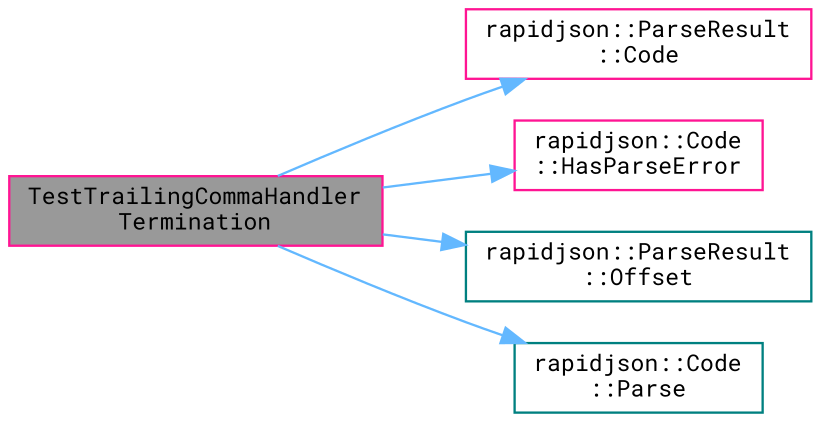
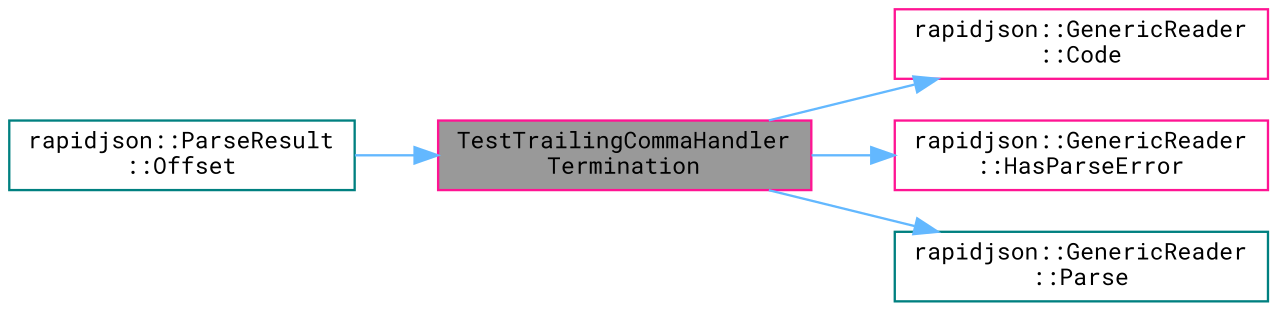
node "rapidjson::ParseResult ::Code": label "rapidjson::ParseResult ::Code" -> "rapidjson::GenericReader ::Code"
node "rapidjson::Code ::HasParseError": label "rapidjson::Code ::HasParseError" -> "rapidjson::GenericReader ::HasParseError"
edge "TestTrailingCommaHandler Termination" -> "rapidjson::ParseResult ::Offset": reversed
node "rapidjson::Code ::Parse": label "rapidjson::Code ::Parse" -> "rapidjson::GenericReader ::Parse"
